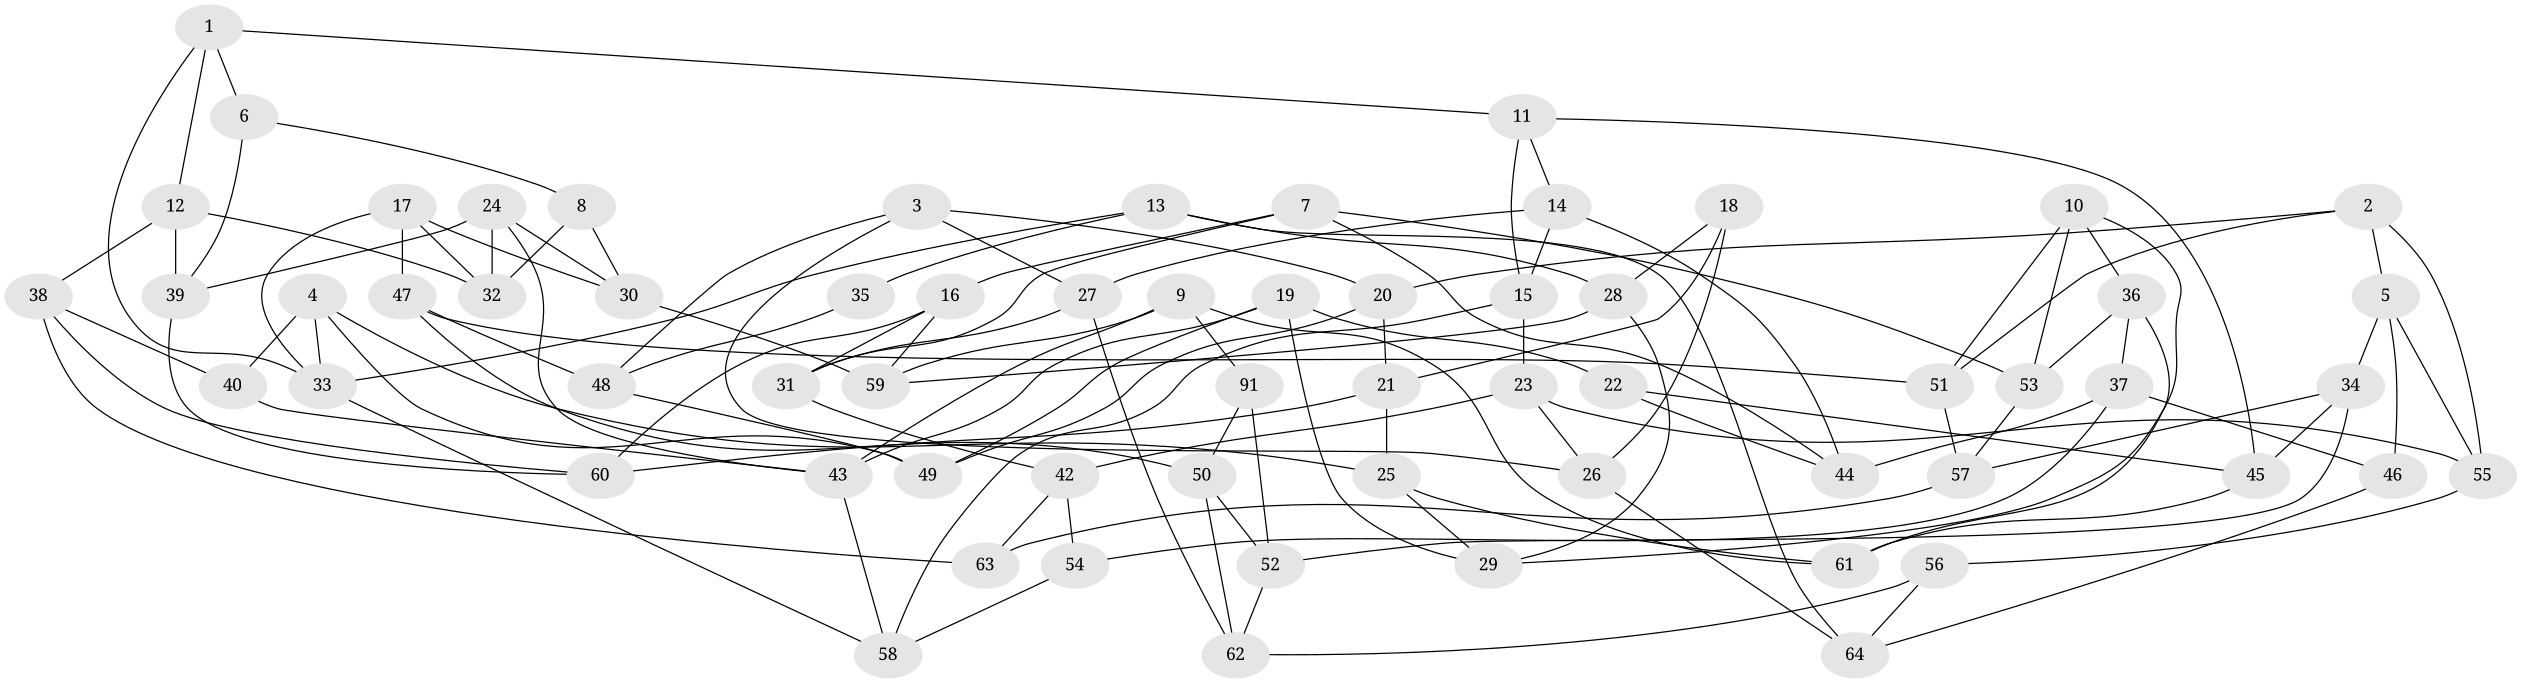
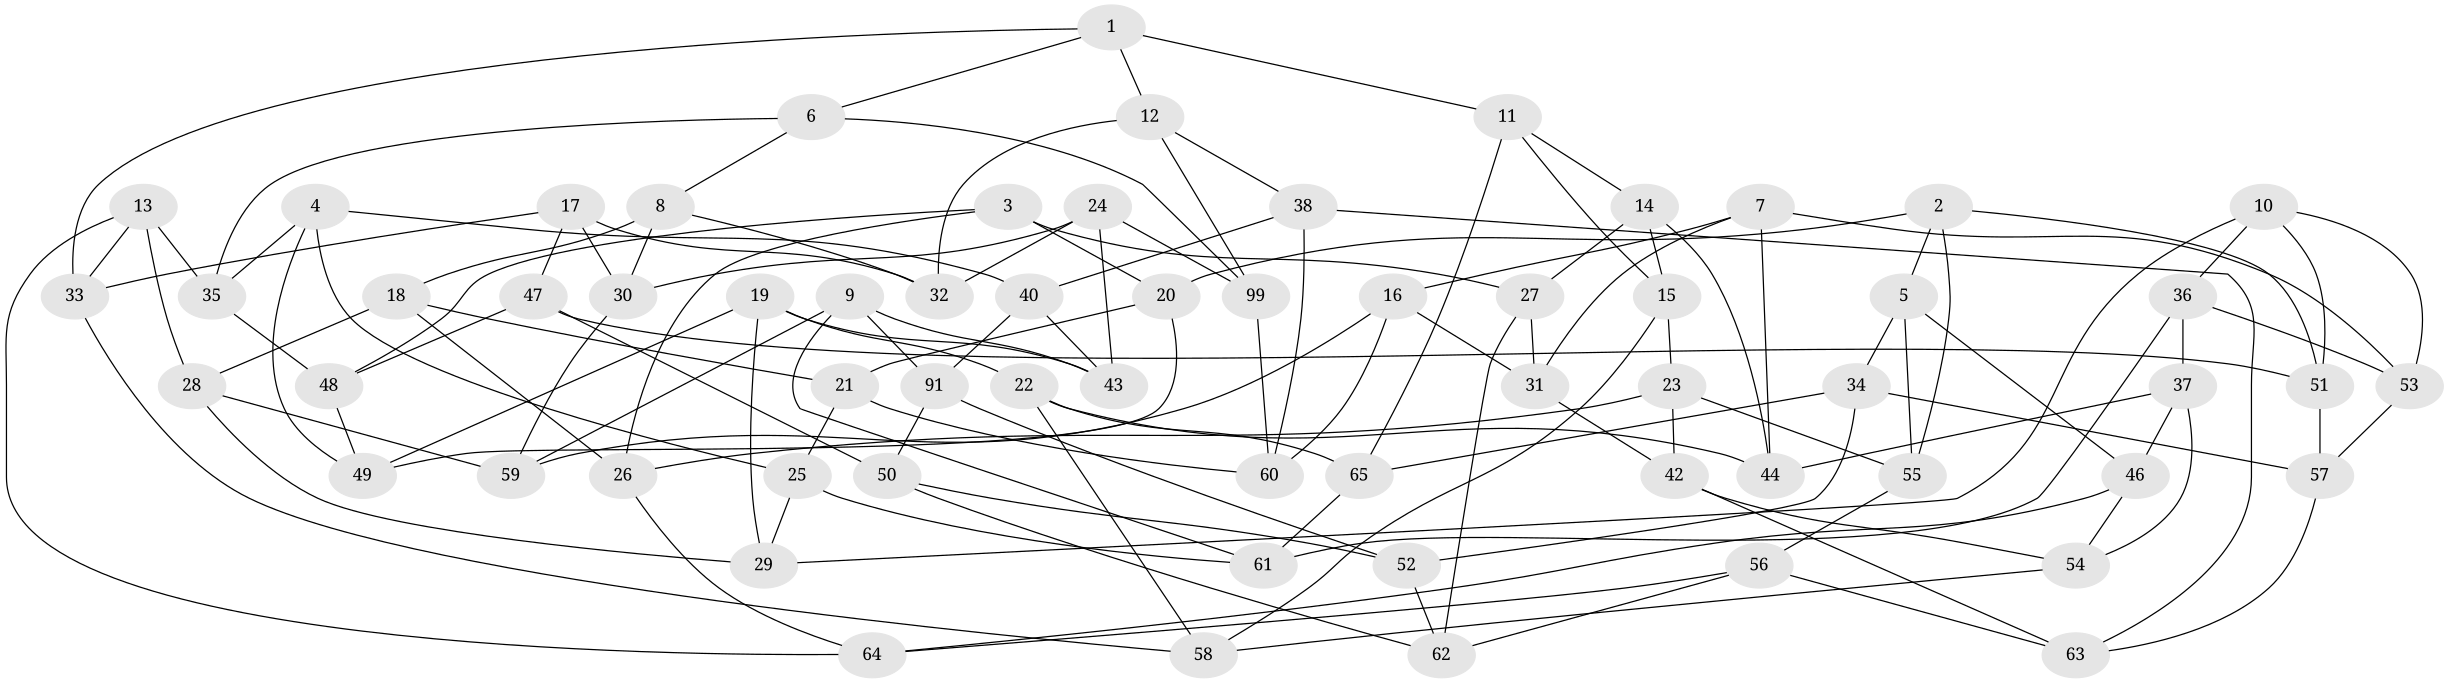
edge "6" -- "35": added
edge "8" -- "18": added
node "39": label "39" -> "99"
edge "40" -- "91": added
edge "4" -- "33": now "4" -- "35"
node "45": label "45" -> "65"
edge "46" -- "54": added
edge "43" -- "58": now "22" -- "58"
edge "56" -- "63": added
